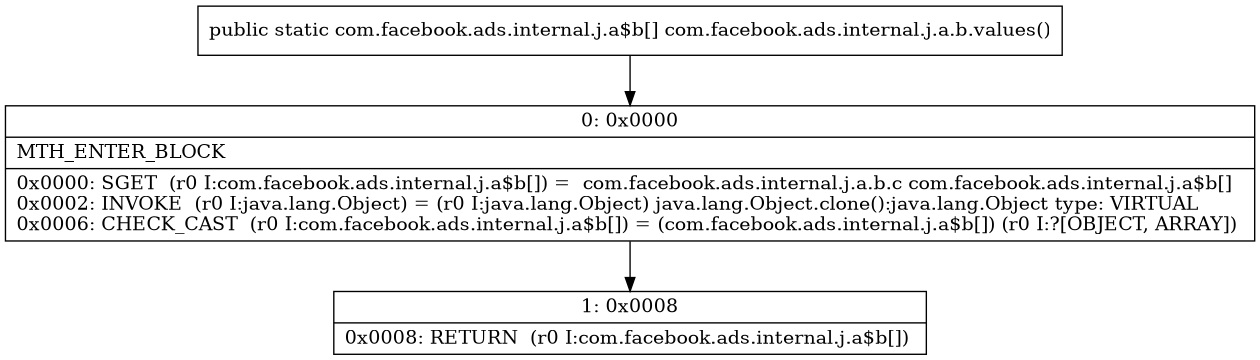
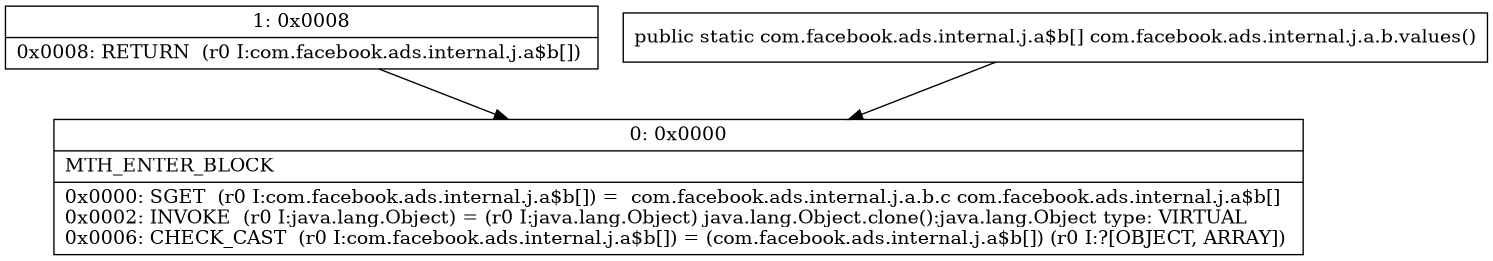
edge "0: 0x0000" -> "1: 0x0008": reversed
